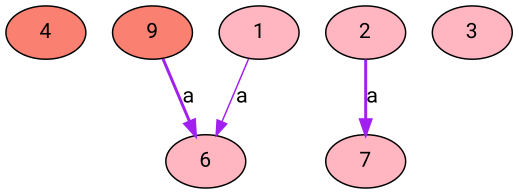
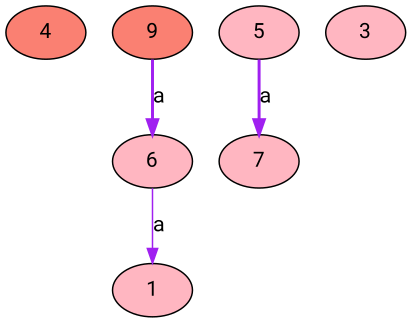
node "2": label "2" -> "5"
edge "1" -> "6": reversed
